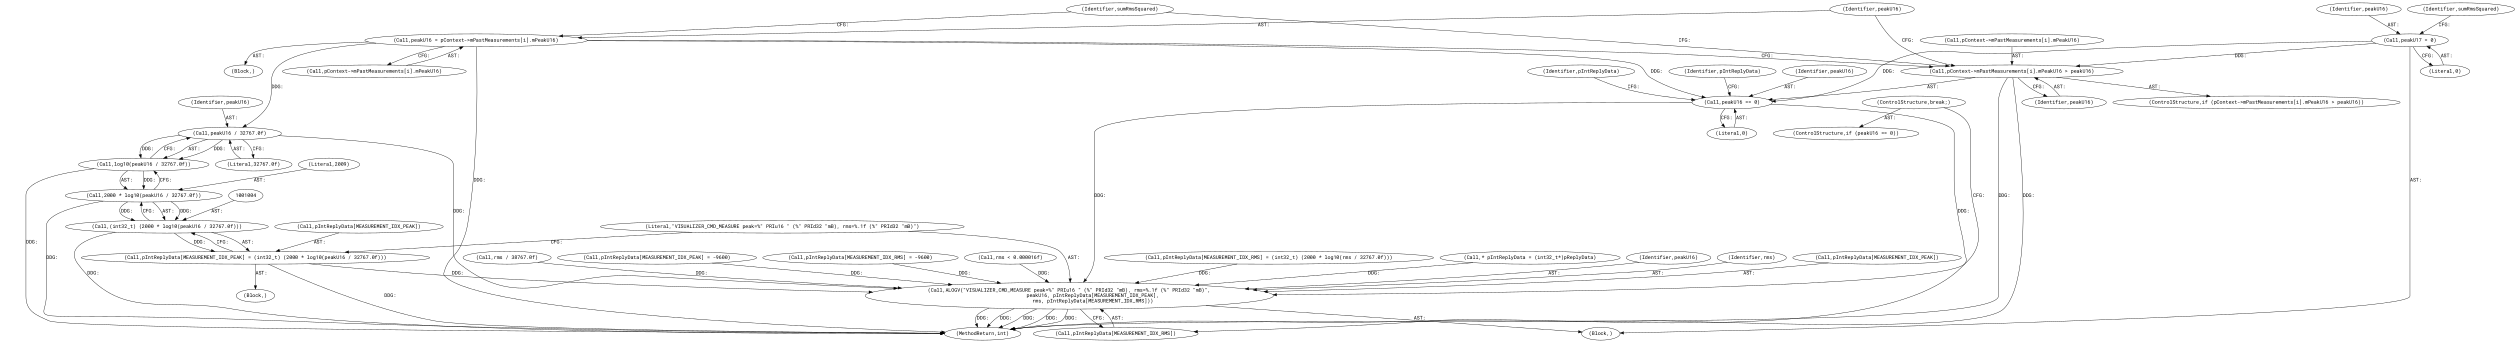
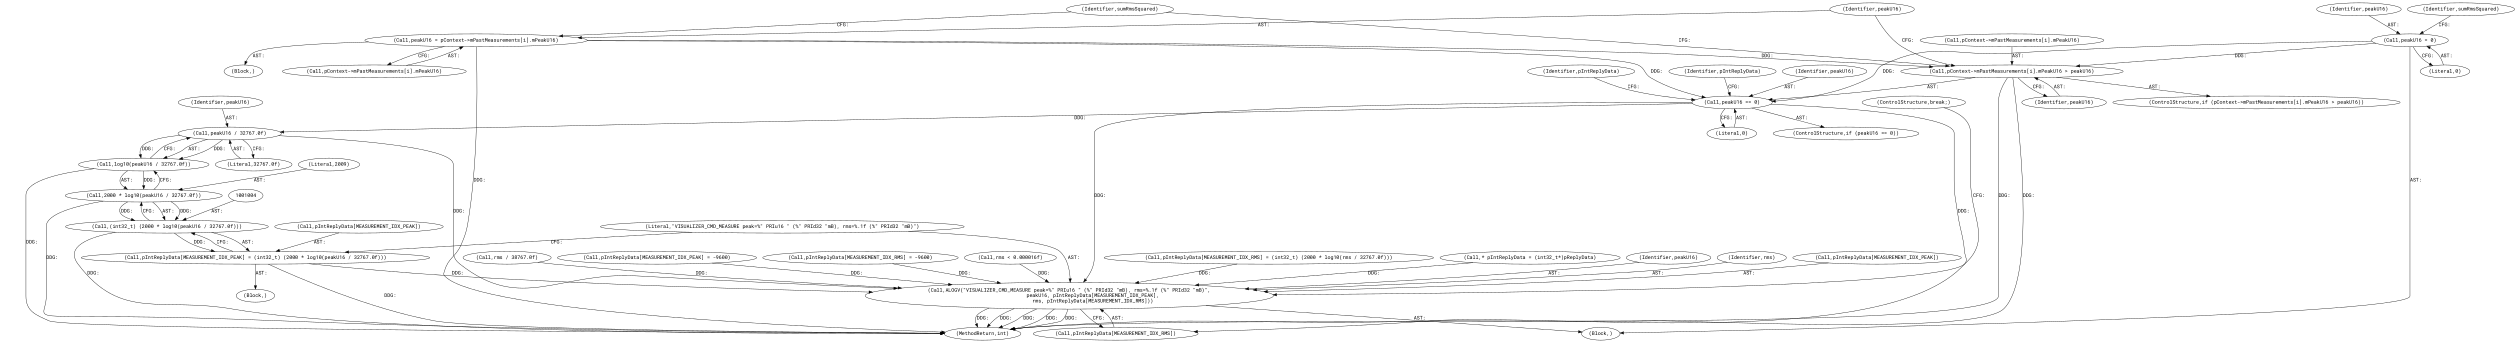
node "(Call,peakU17 = 0)": label "(Call,peakU17 = 0)" -> "(Call,peakU16 = 0)"
edge "(Call,peakU16 = pContext->mPastMeasurements[i].mPeakU16)" -> "(Call,pContext->mPastMeasurements[i].mPeakU16 > peakU16)": label "CFG: " -> "DDG: "
edge "(Call,peakU16 = pContext->mPastMeasurements[i].mPeakU16)" -> "(Call,peakU16 / 32767.0f)": now "(Call,peakU16 == 0)" -> "(Call,peakU16 / 32767.0f)"
edge "(ControlStructure,break;)" -> "(ControlStructure,if (peakU16 == 0))": now "(Call,peakU16 == 0)" -> "(ControlStructure,if (peakU16 == 0))"
